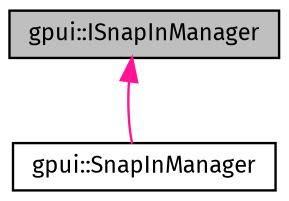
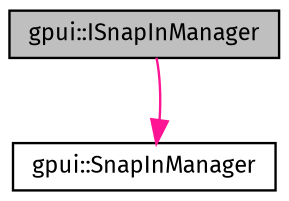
edge "gpui::SnapInManager" -> "gpui::ISnapInManager": reversed
